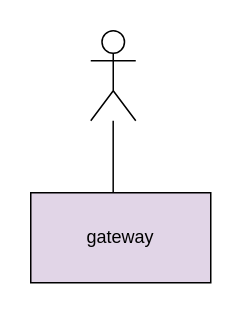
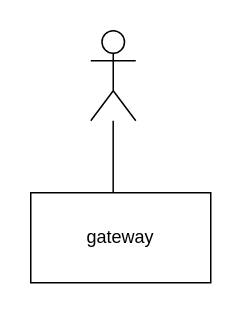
node "gateway": fillcolor #e1d5e7 -> #ffffff
